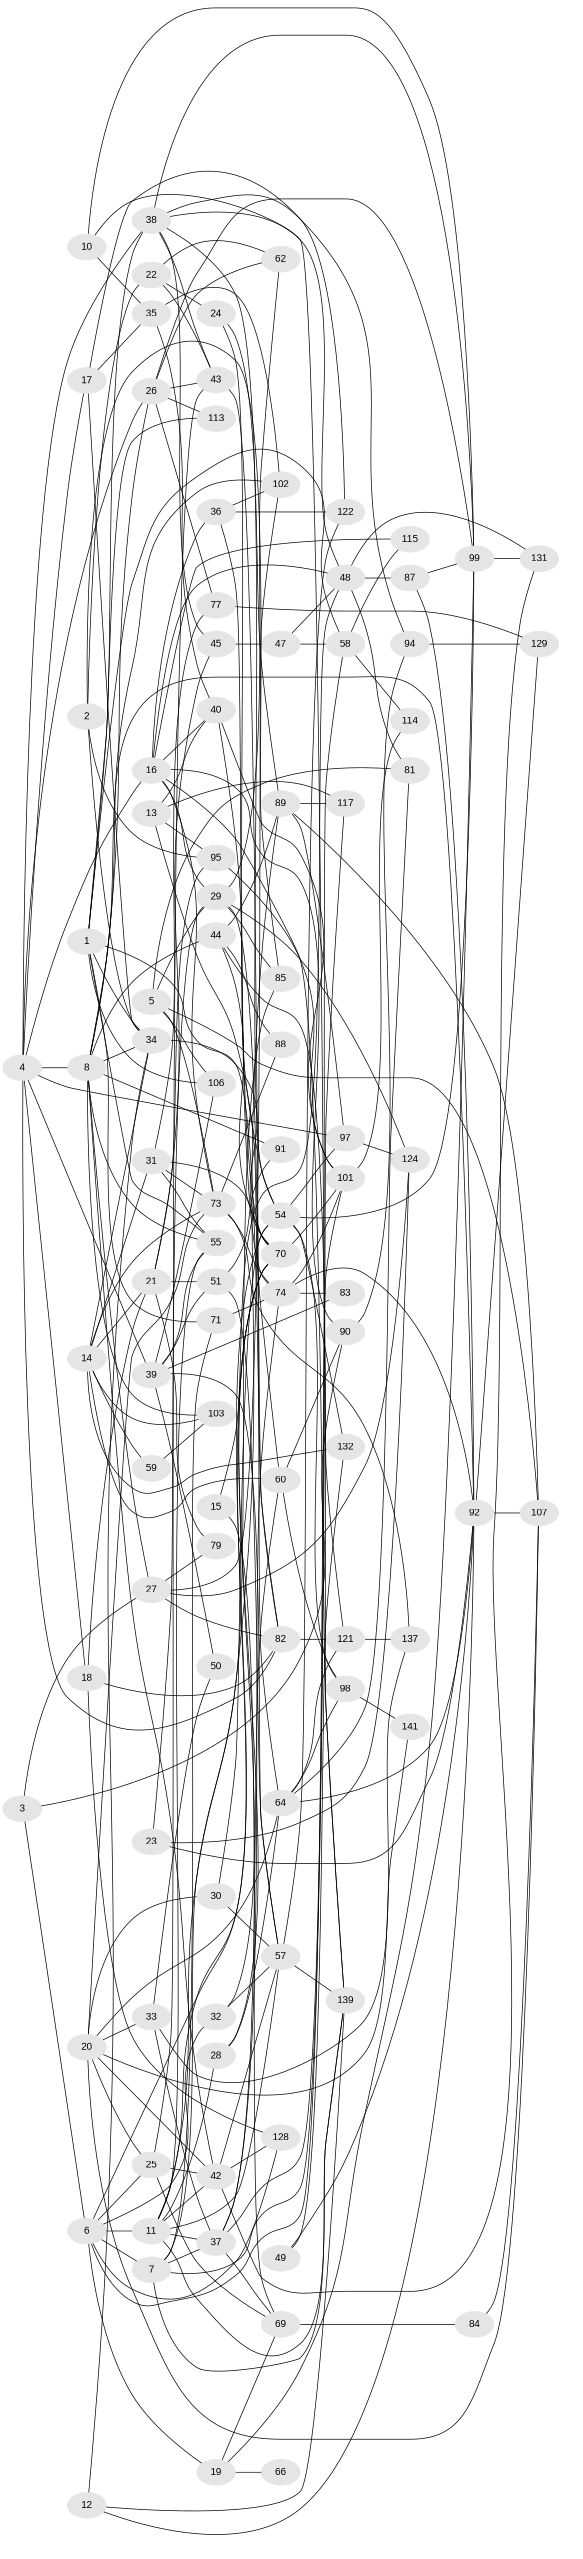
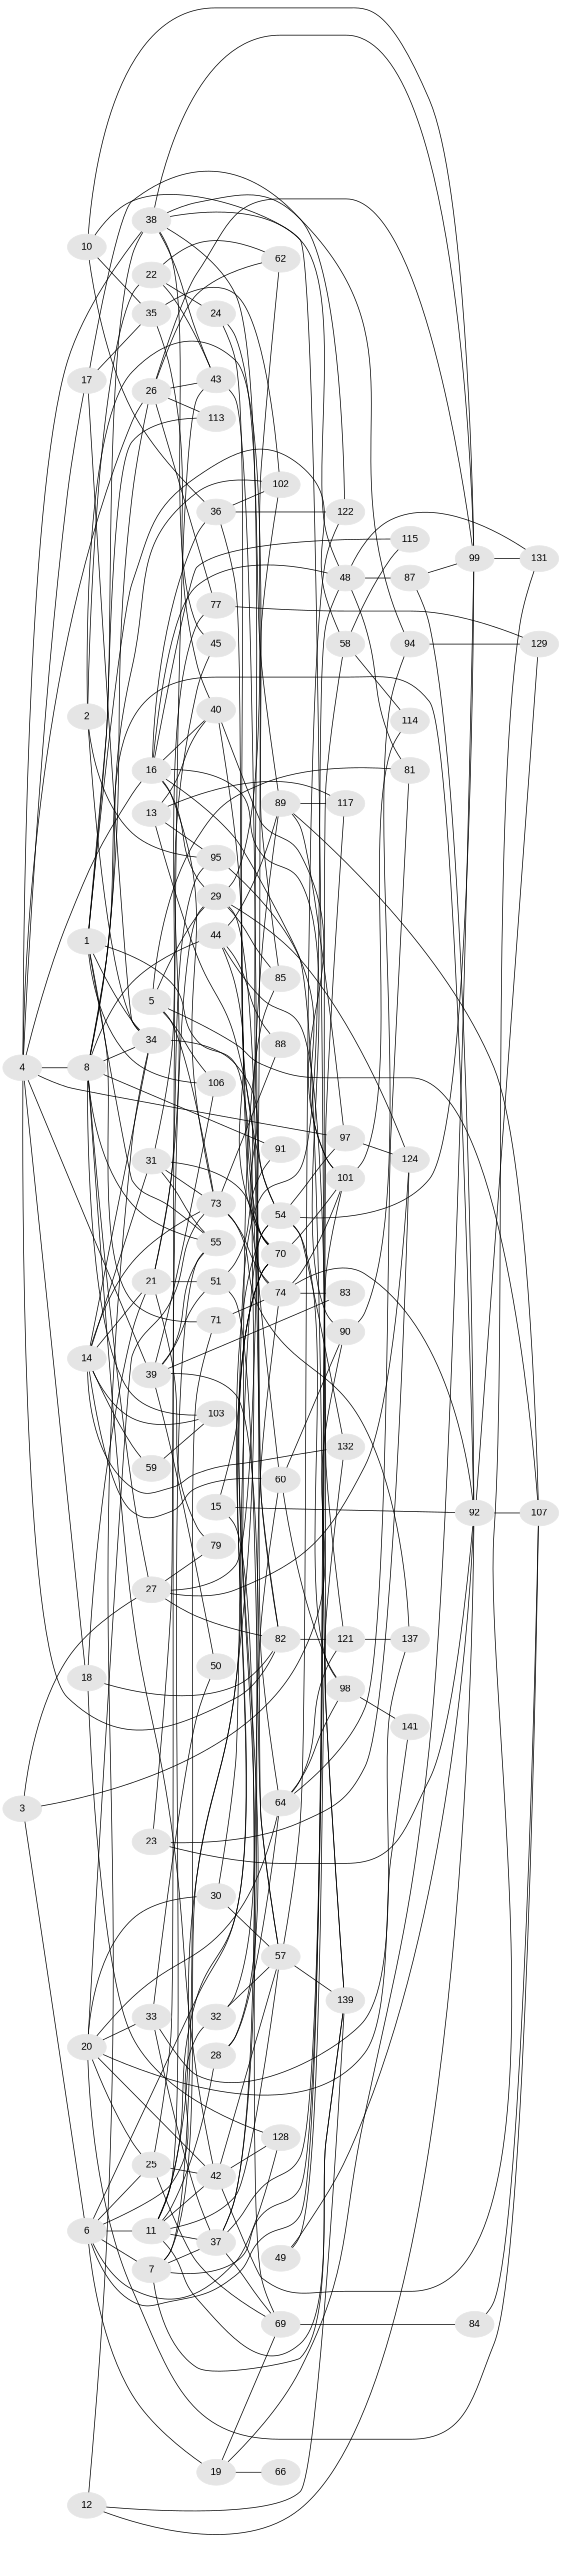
edge "10" -- "36": added
node "47": removed
edge "92" -- "64": now "92" -- "15"
